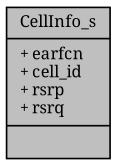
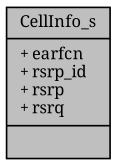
node "CellInfo_s": text "+ cell_id" -> "+ rsrp_id"
